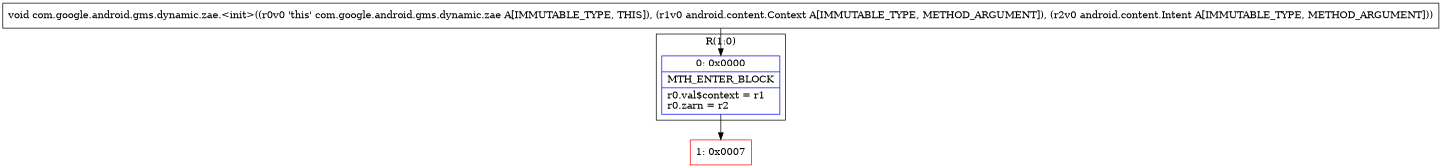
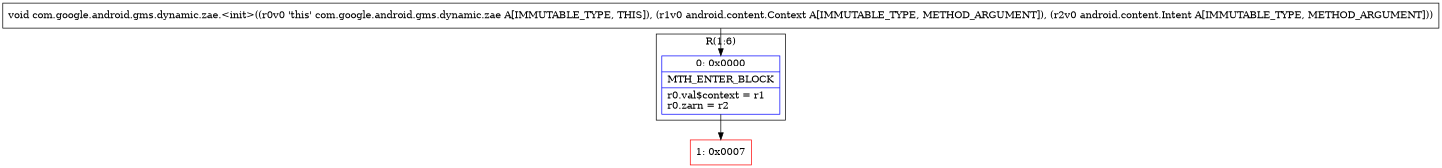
cluster "R(1:0)": label "R(1:0)" -> "R(1:6)"
